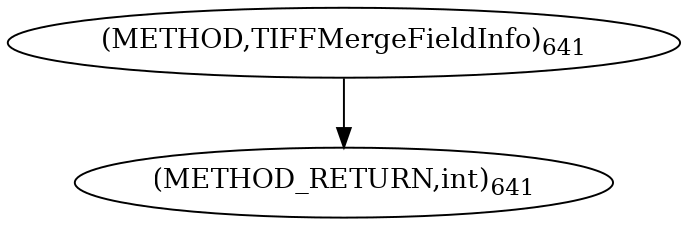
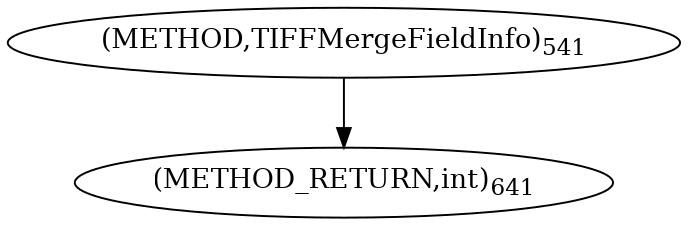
node "(METHOD,TIFFMergeFieldInfo)": text "641" -> "541"
